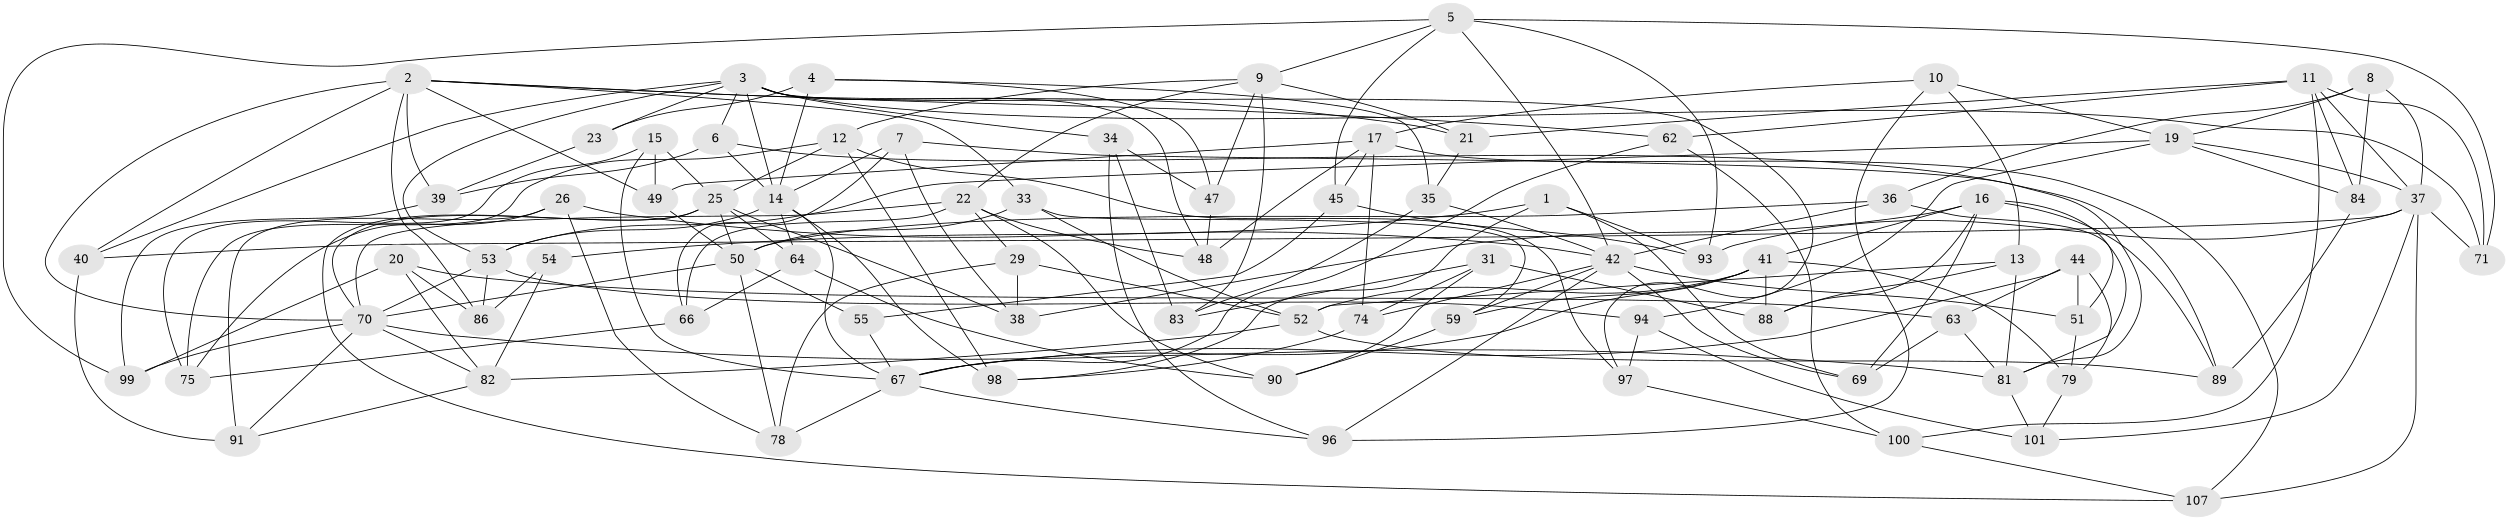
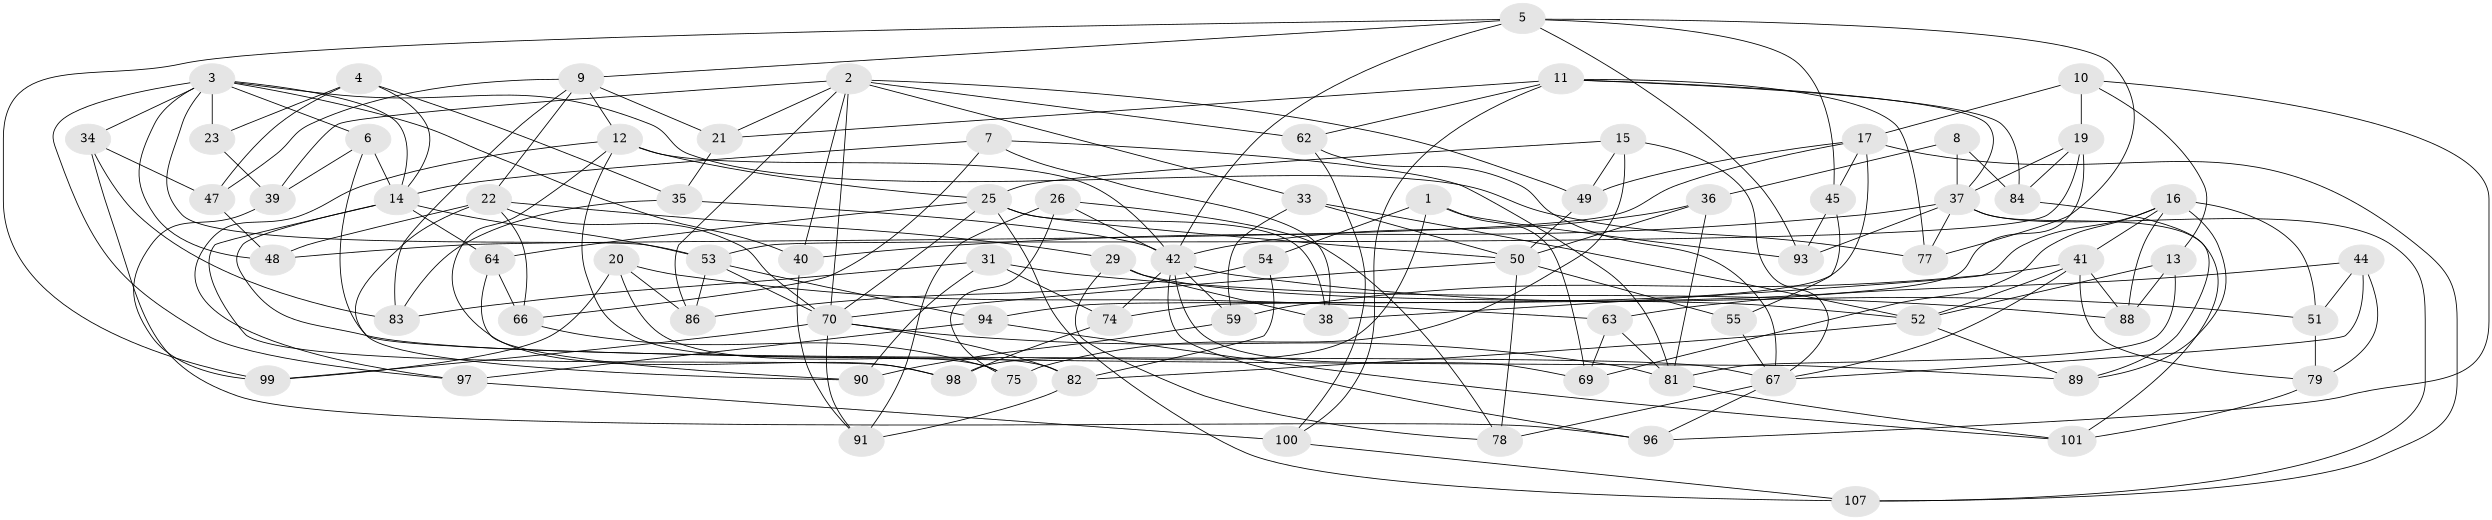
edge "8" -- "19": removed
edge "12" -- "42": added
node "71": label "71" -> "77"
